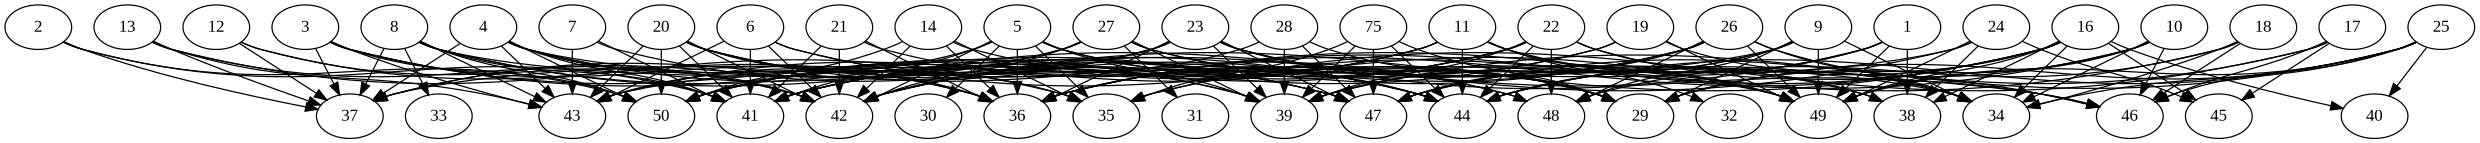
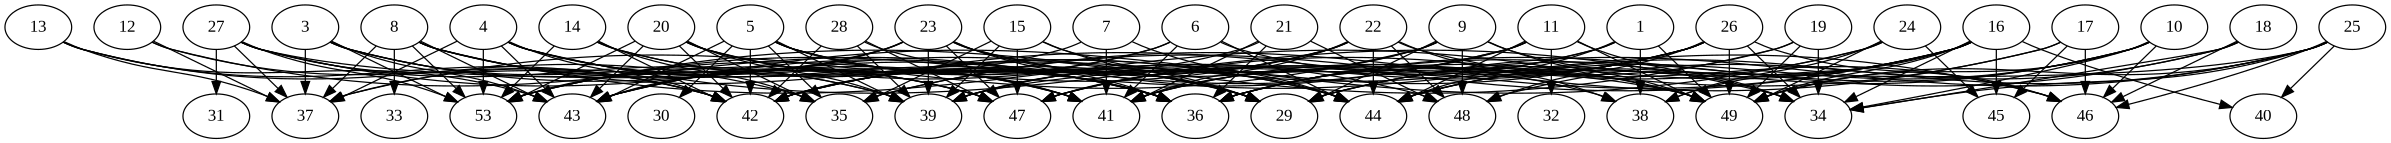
node "2": removed
node "75": label "75" -> "15"
node "50": label "50" -> "53"
